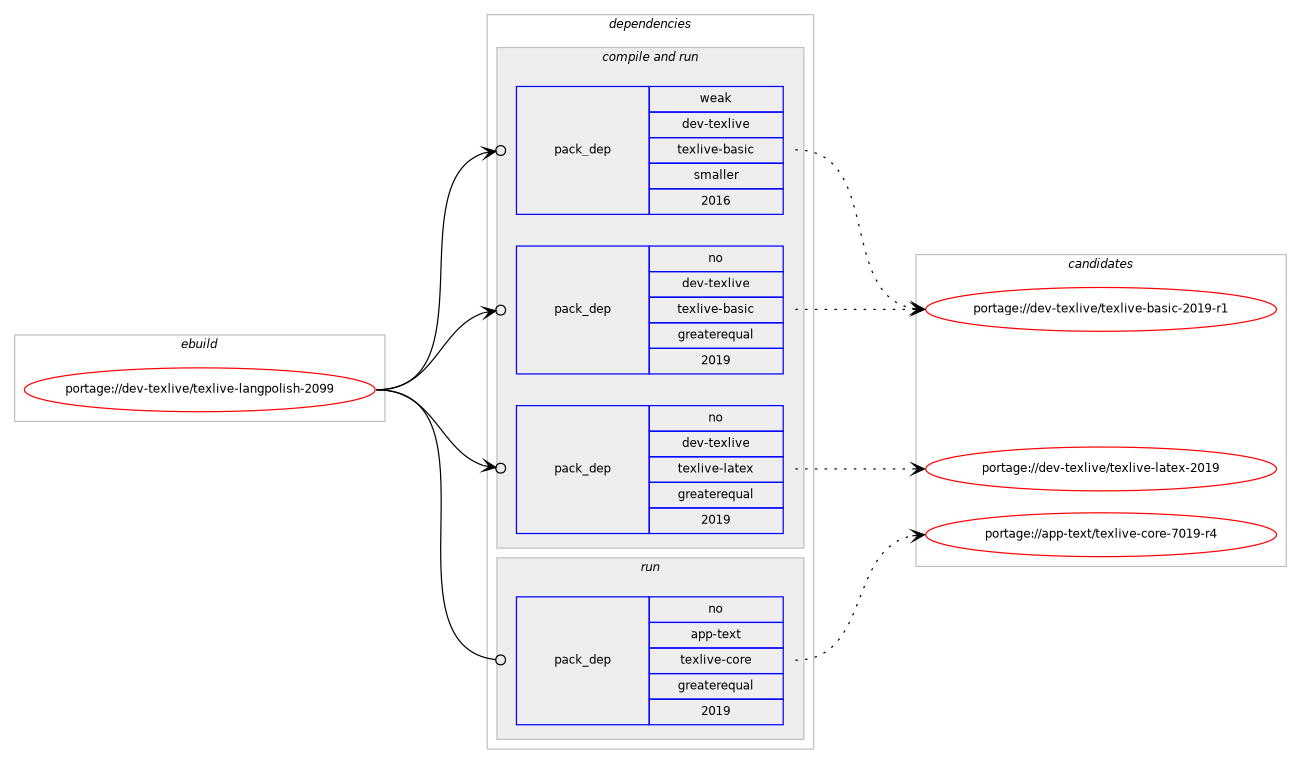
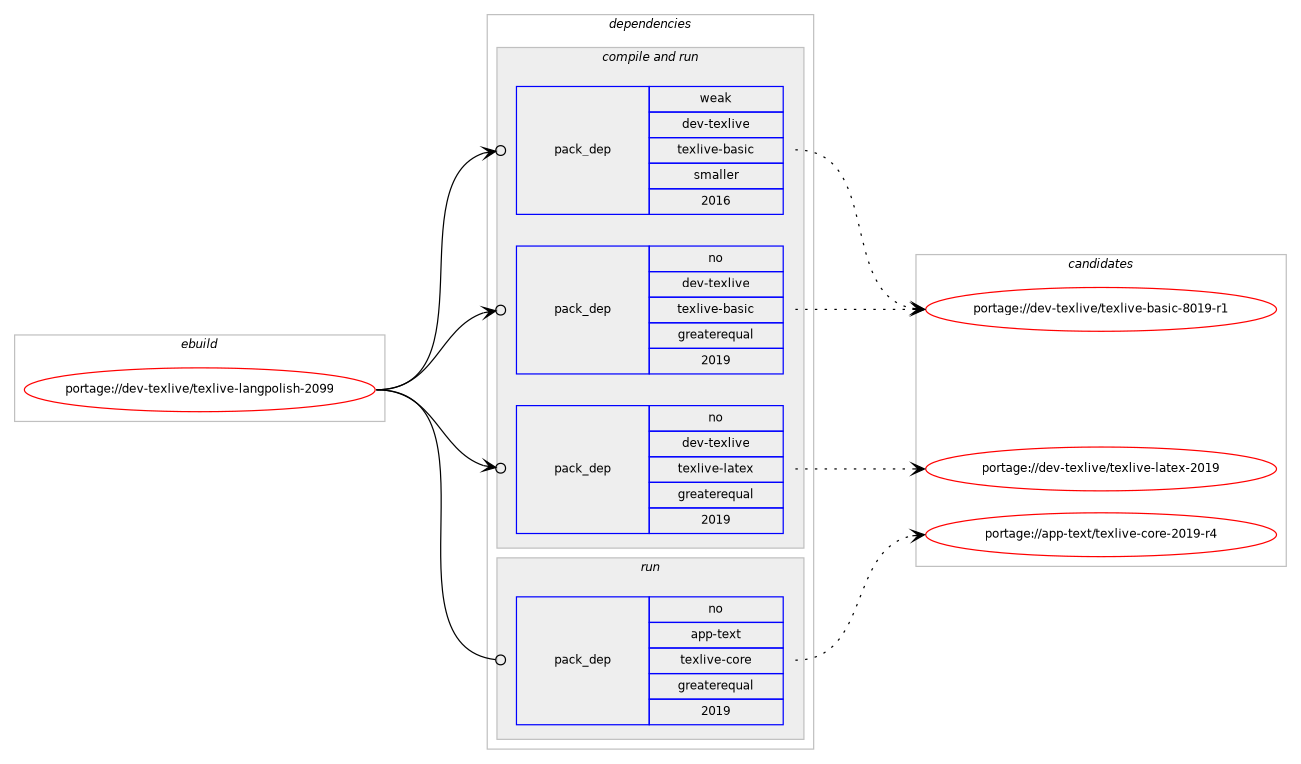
node "portage://dev-texlive/texlive-basic-2019-r1": label "portage://dev-texlive/texlive-basic-2019-r1" -> "portage://dev-texlive/texlive-basic-8019-r1"
node "portage://app-text/texlive-core-7019-r4": label "portage://app-text/texlive-core-7019-r4" -> "portage://app-text/texlive-core-2019-r4"
